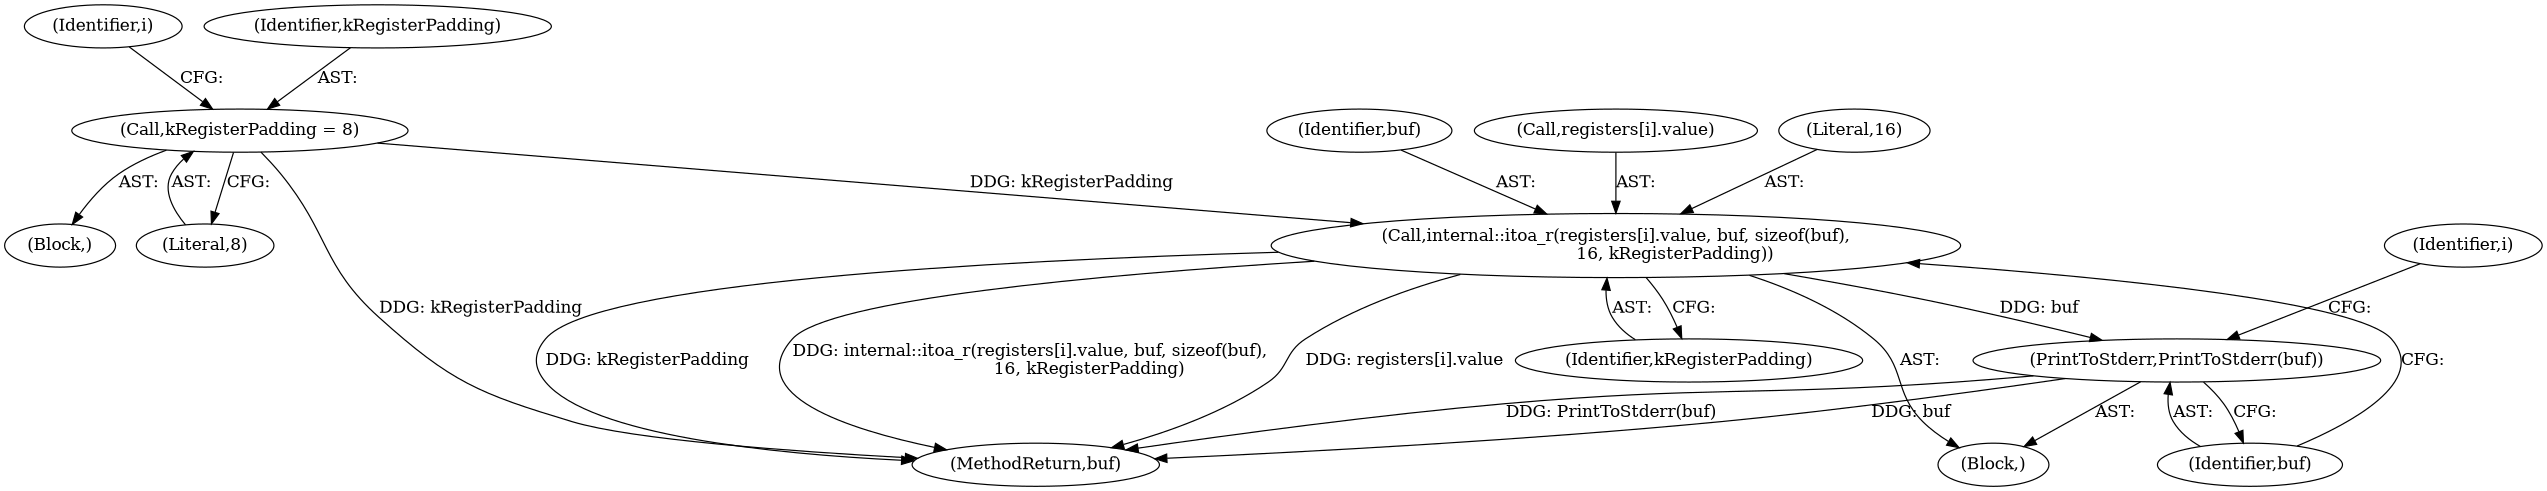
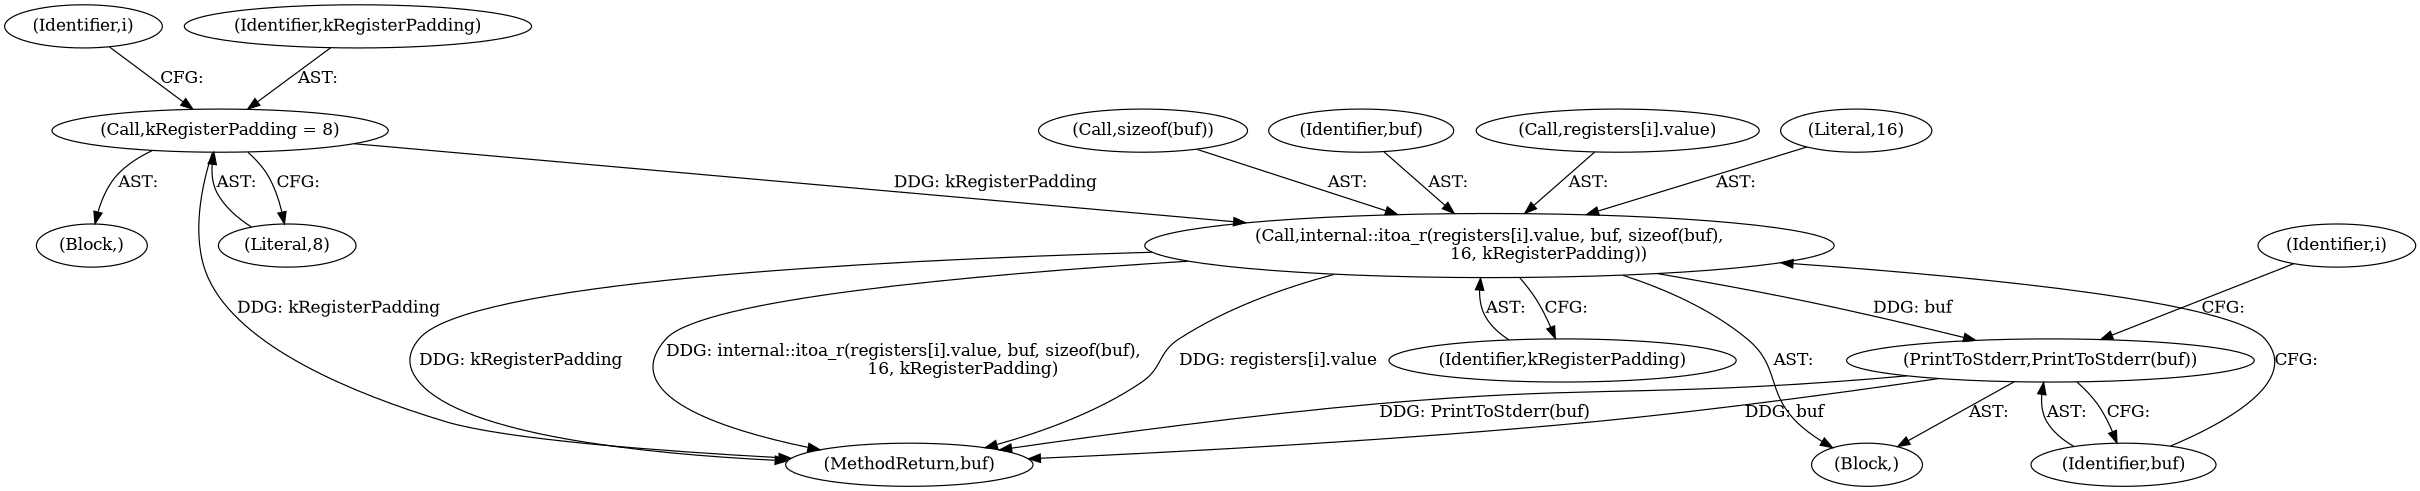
node "(Call,sizeof(buf))": added
